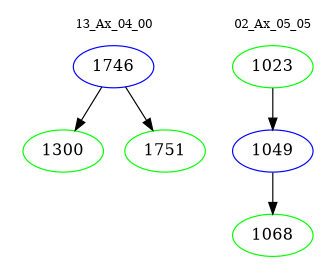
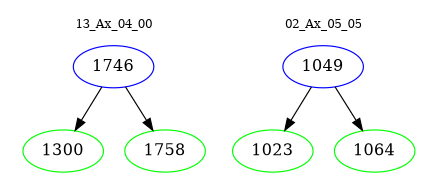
edge "1023" -> "1049": reversed
node "1751": label "1751" -> "1758"
node "1068": label "1068" -> "1064"
